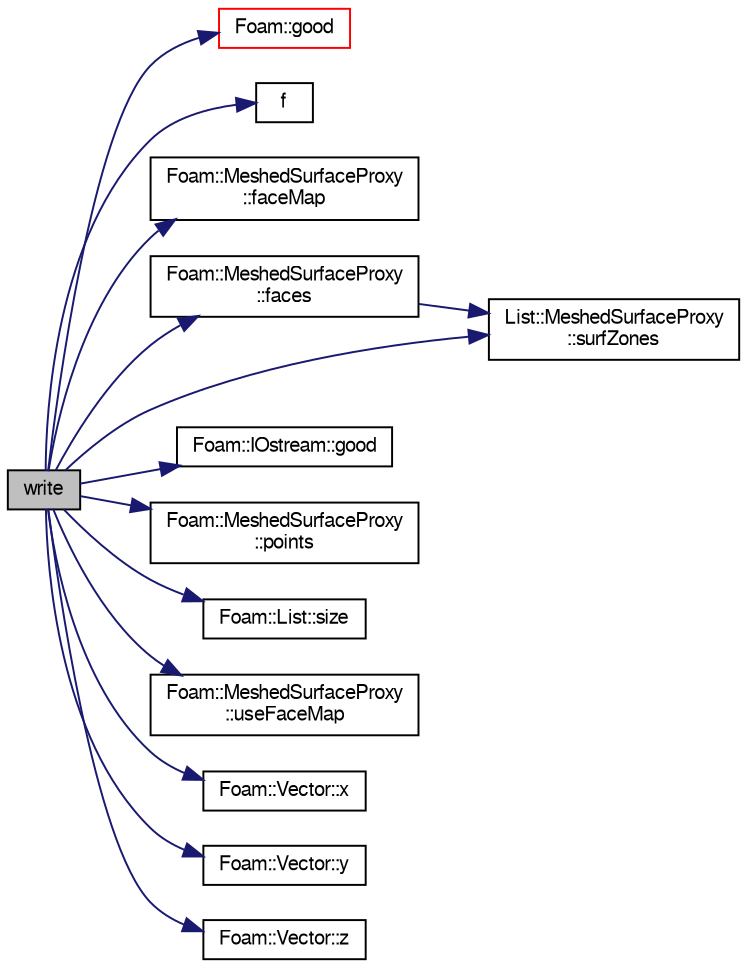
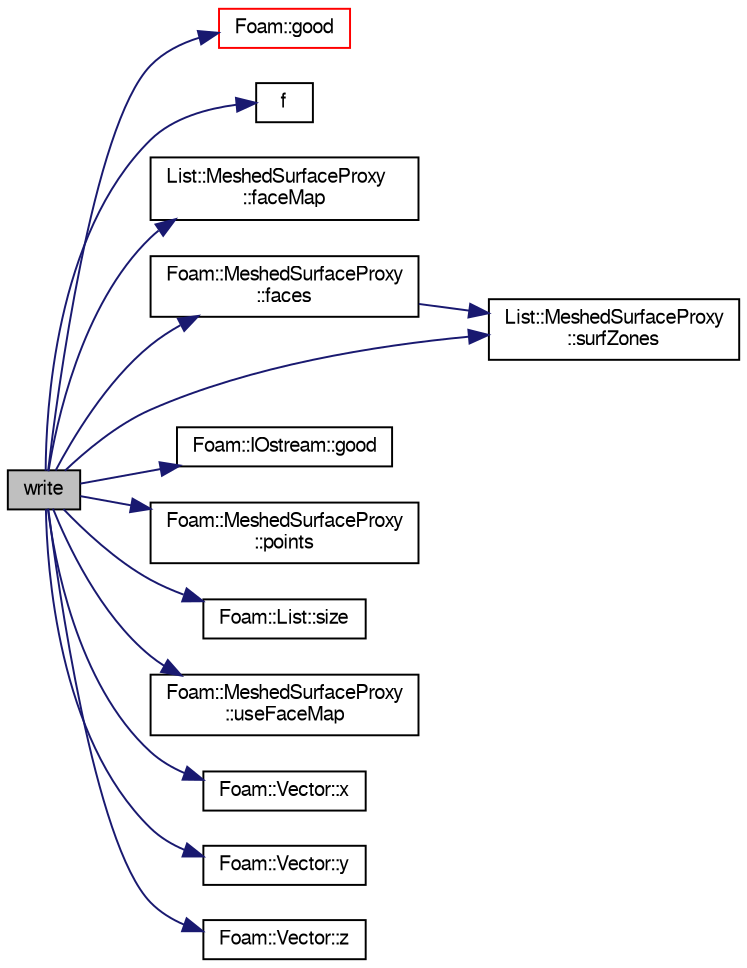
node "Foam::MeshedSurfaceProxy ::faceMap": label "Foam::MeshedSurfaceProxy ::faceMap" -> "List::MeshedSurfaceProxy ::faceMap"
